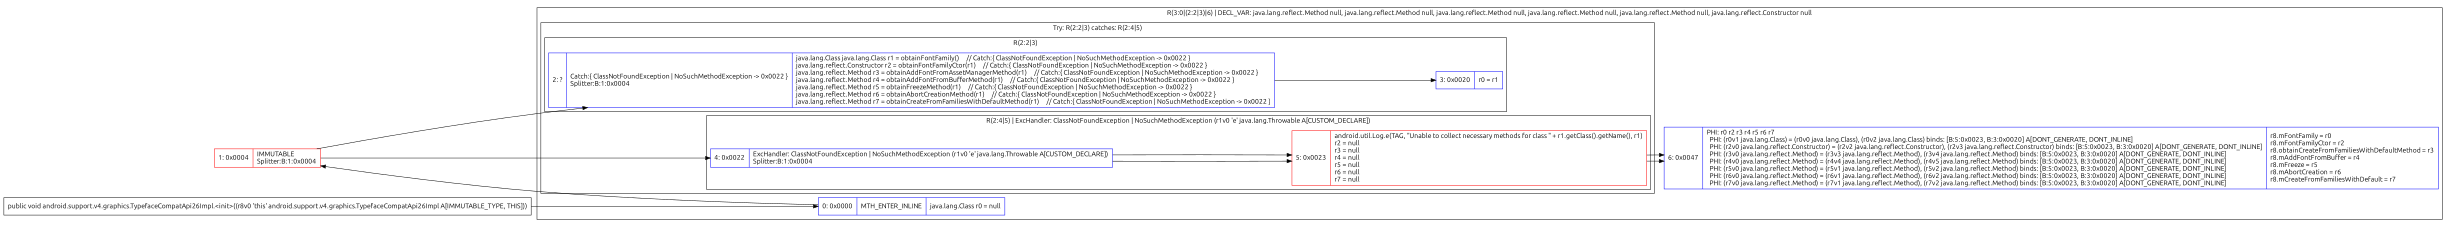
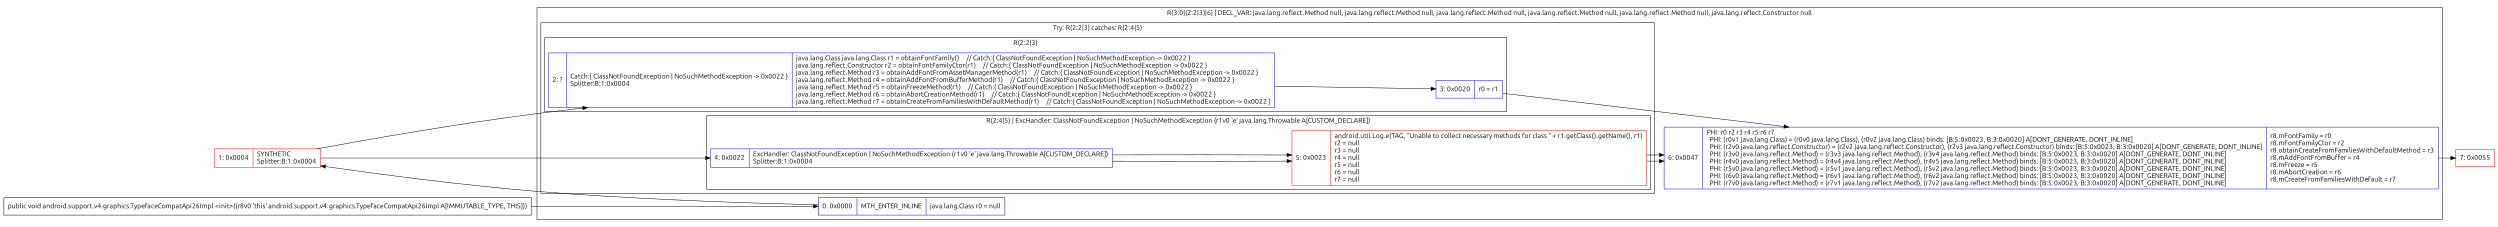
edge "3: 0x0020" -> "6: 0x0047": added
node "1: 0x0004": text "IMMUTABLE" -> "SYNTHETIC"
node "7: 0x0055": added
